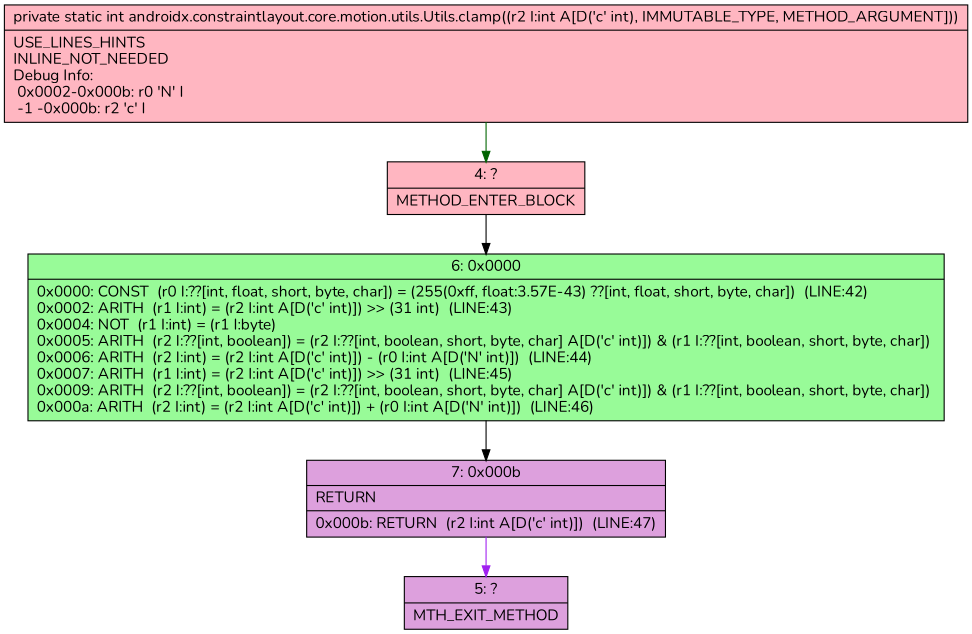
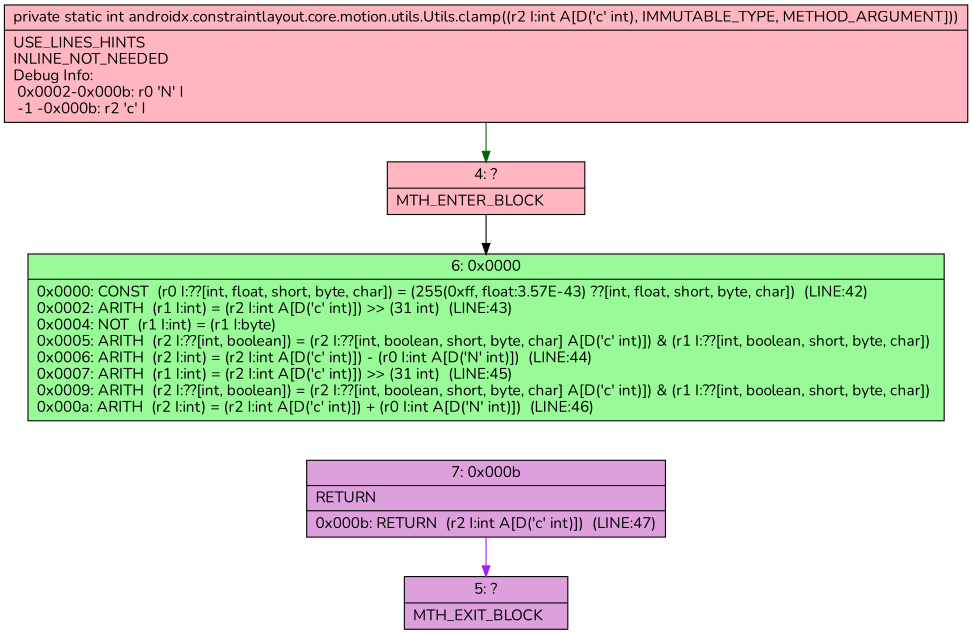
node "4: ?": text "METHOD_ENTER_BLOCK" -> "MTH_ENTER_BLOCK"
edge "6: 0x0000" -> "7: 0x000b": removed
node "5: ?": text "MTH_EXIT_METHOD" -> "MTH_EXIT_BLOCK"
